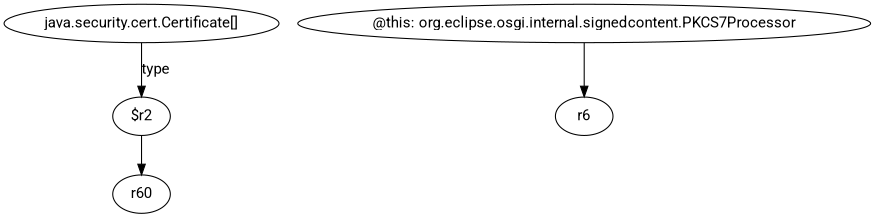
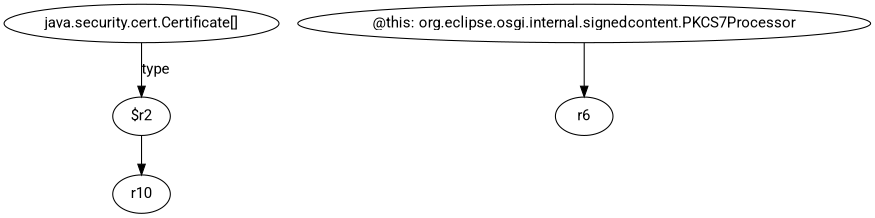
node "r60": label "r60" -> "r10"
